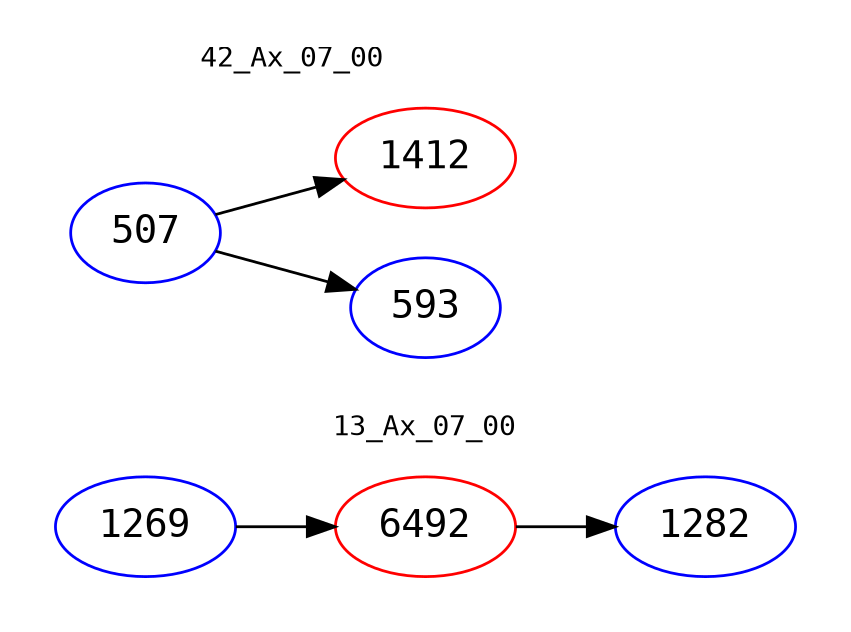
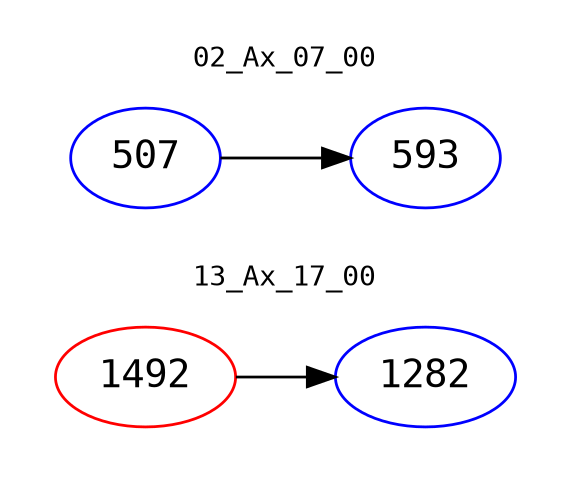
cluster "42_Ax_07_00": label "42_Ax_07_00" -> "02_Ax_07_00"
node "1412": removed
cluster "13_Ax_07_00": label "13_Ax_07_00" -> "13_Ax_17_00"
node "1269": removed
node "6492": label "6492" -> "1492"
